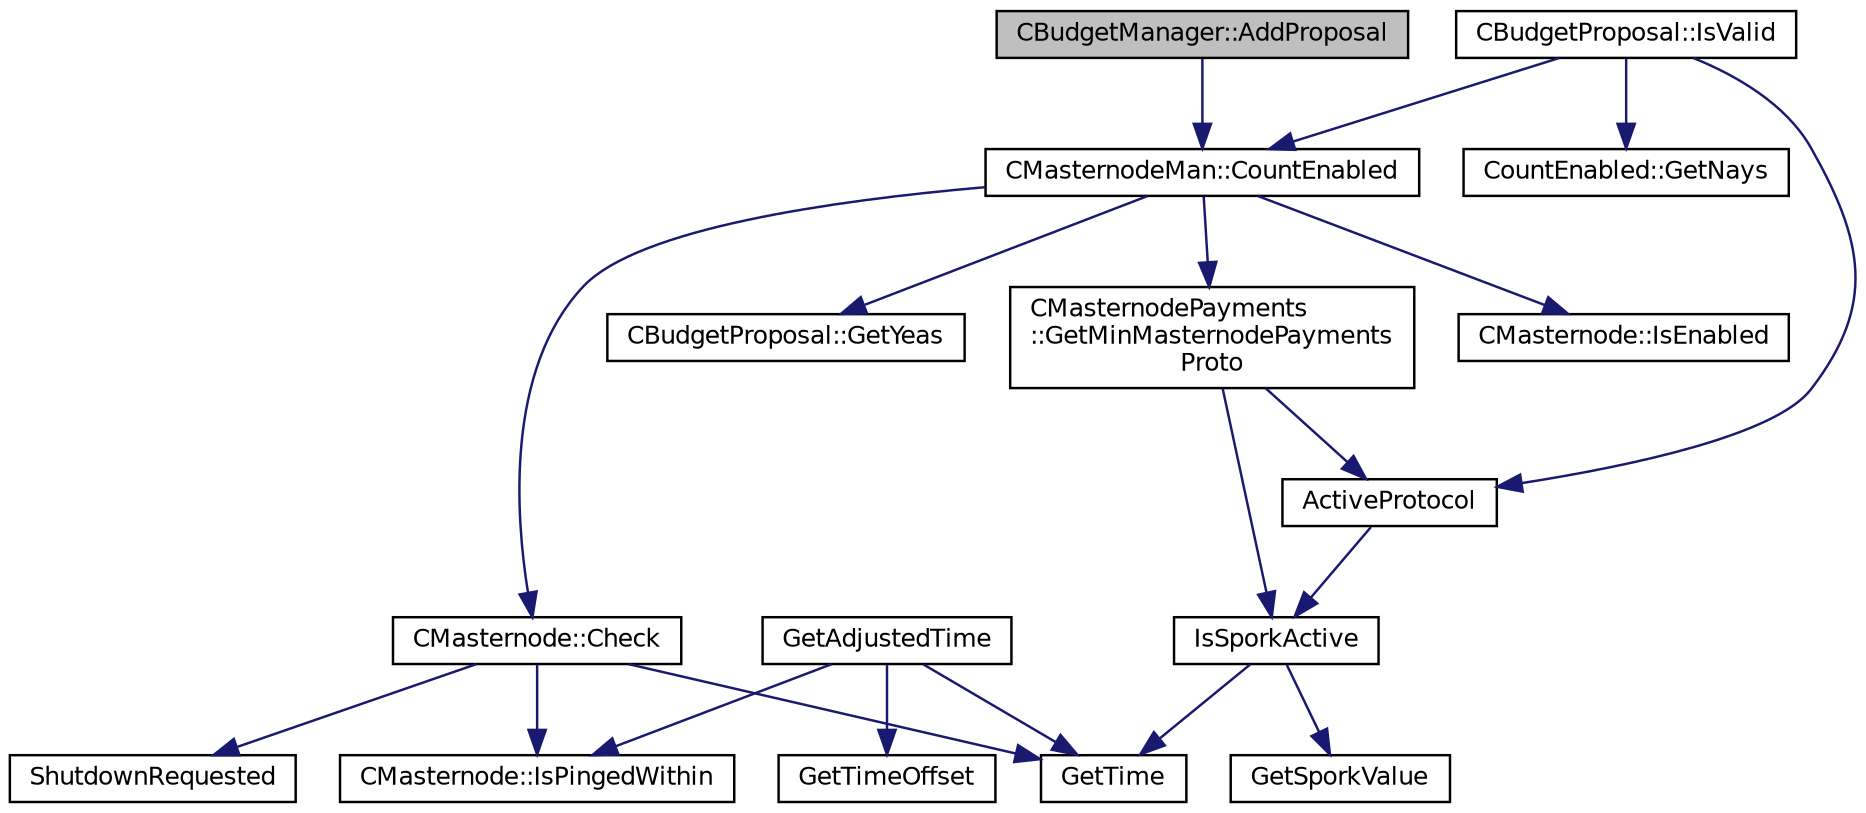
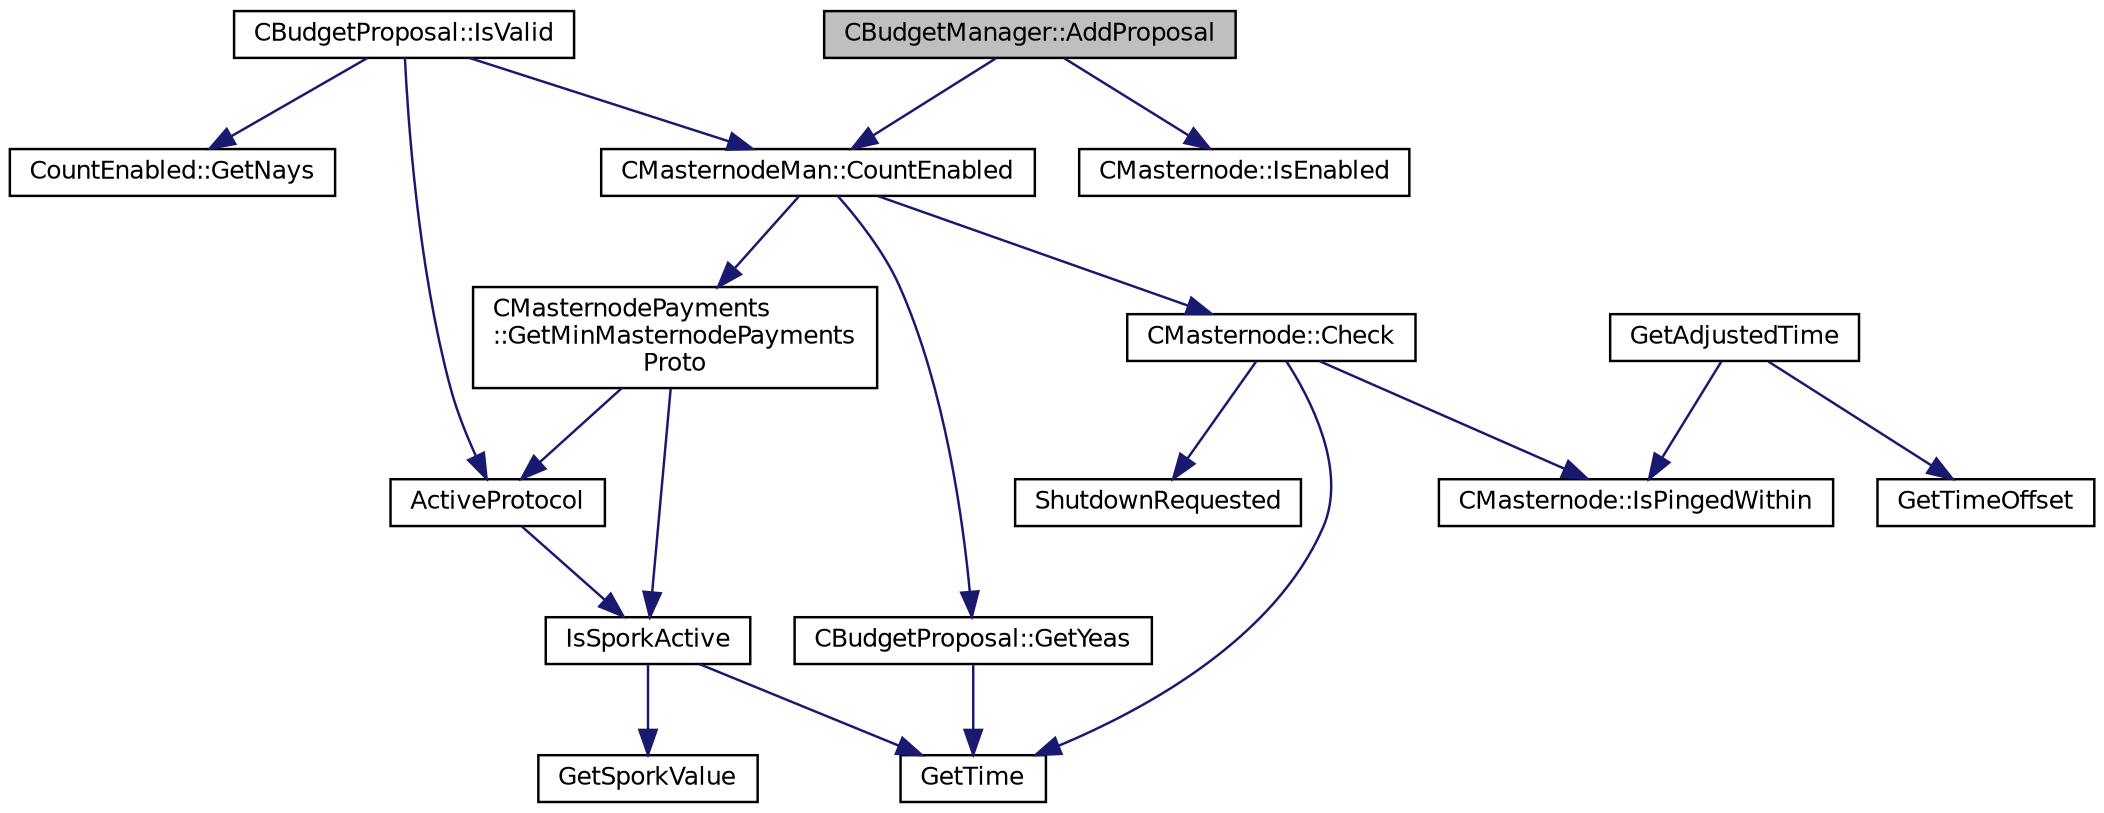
edge "CMasternodeMan::CountEnabled" -> "CMasternode::IsEnabled": now "CBudgetManager::AddProposal" -> "CMasternode::IsEnabled"
edge "GetAdjustedTime" -> "GetTime": now "CBudgetProposal::GetYeas" -> "GetTime"
